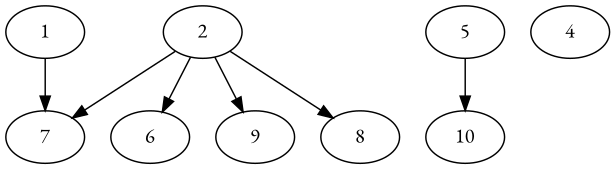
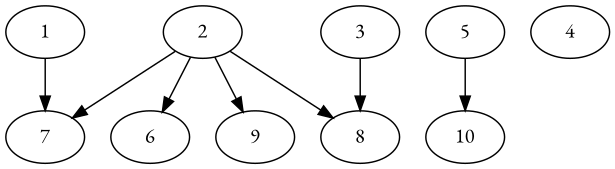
node "3": added
